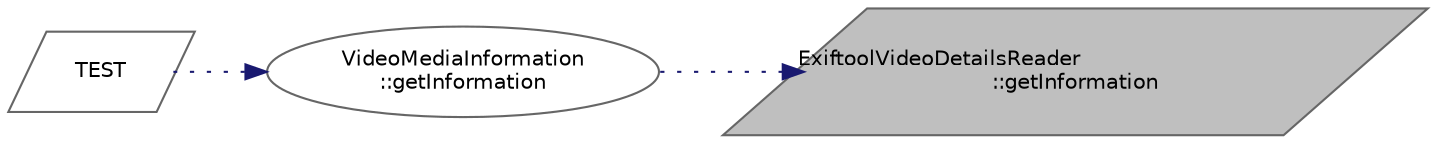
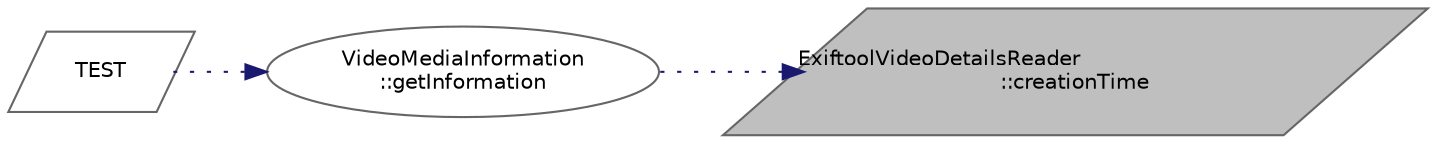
node "ExiftoolVideoDetailsReader ::getInformation": label "ExiftoolVideoDetailsReader ::getInformation" -> "ExiftoolVideoDetailsReader ::creationTime"
